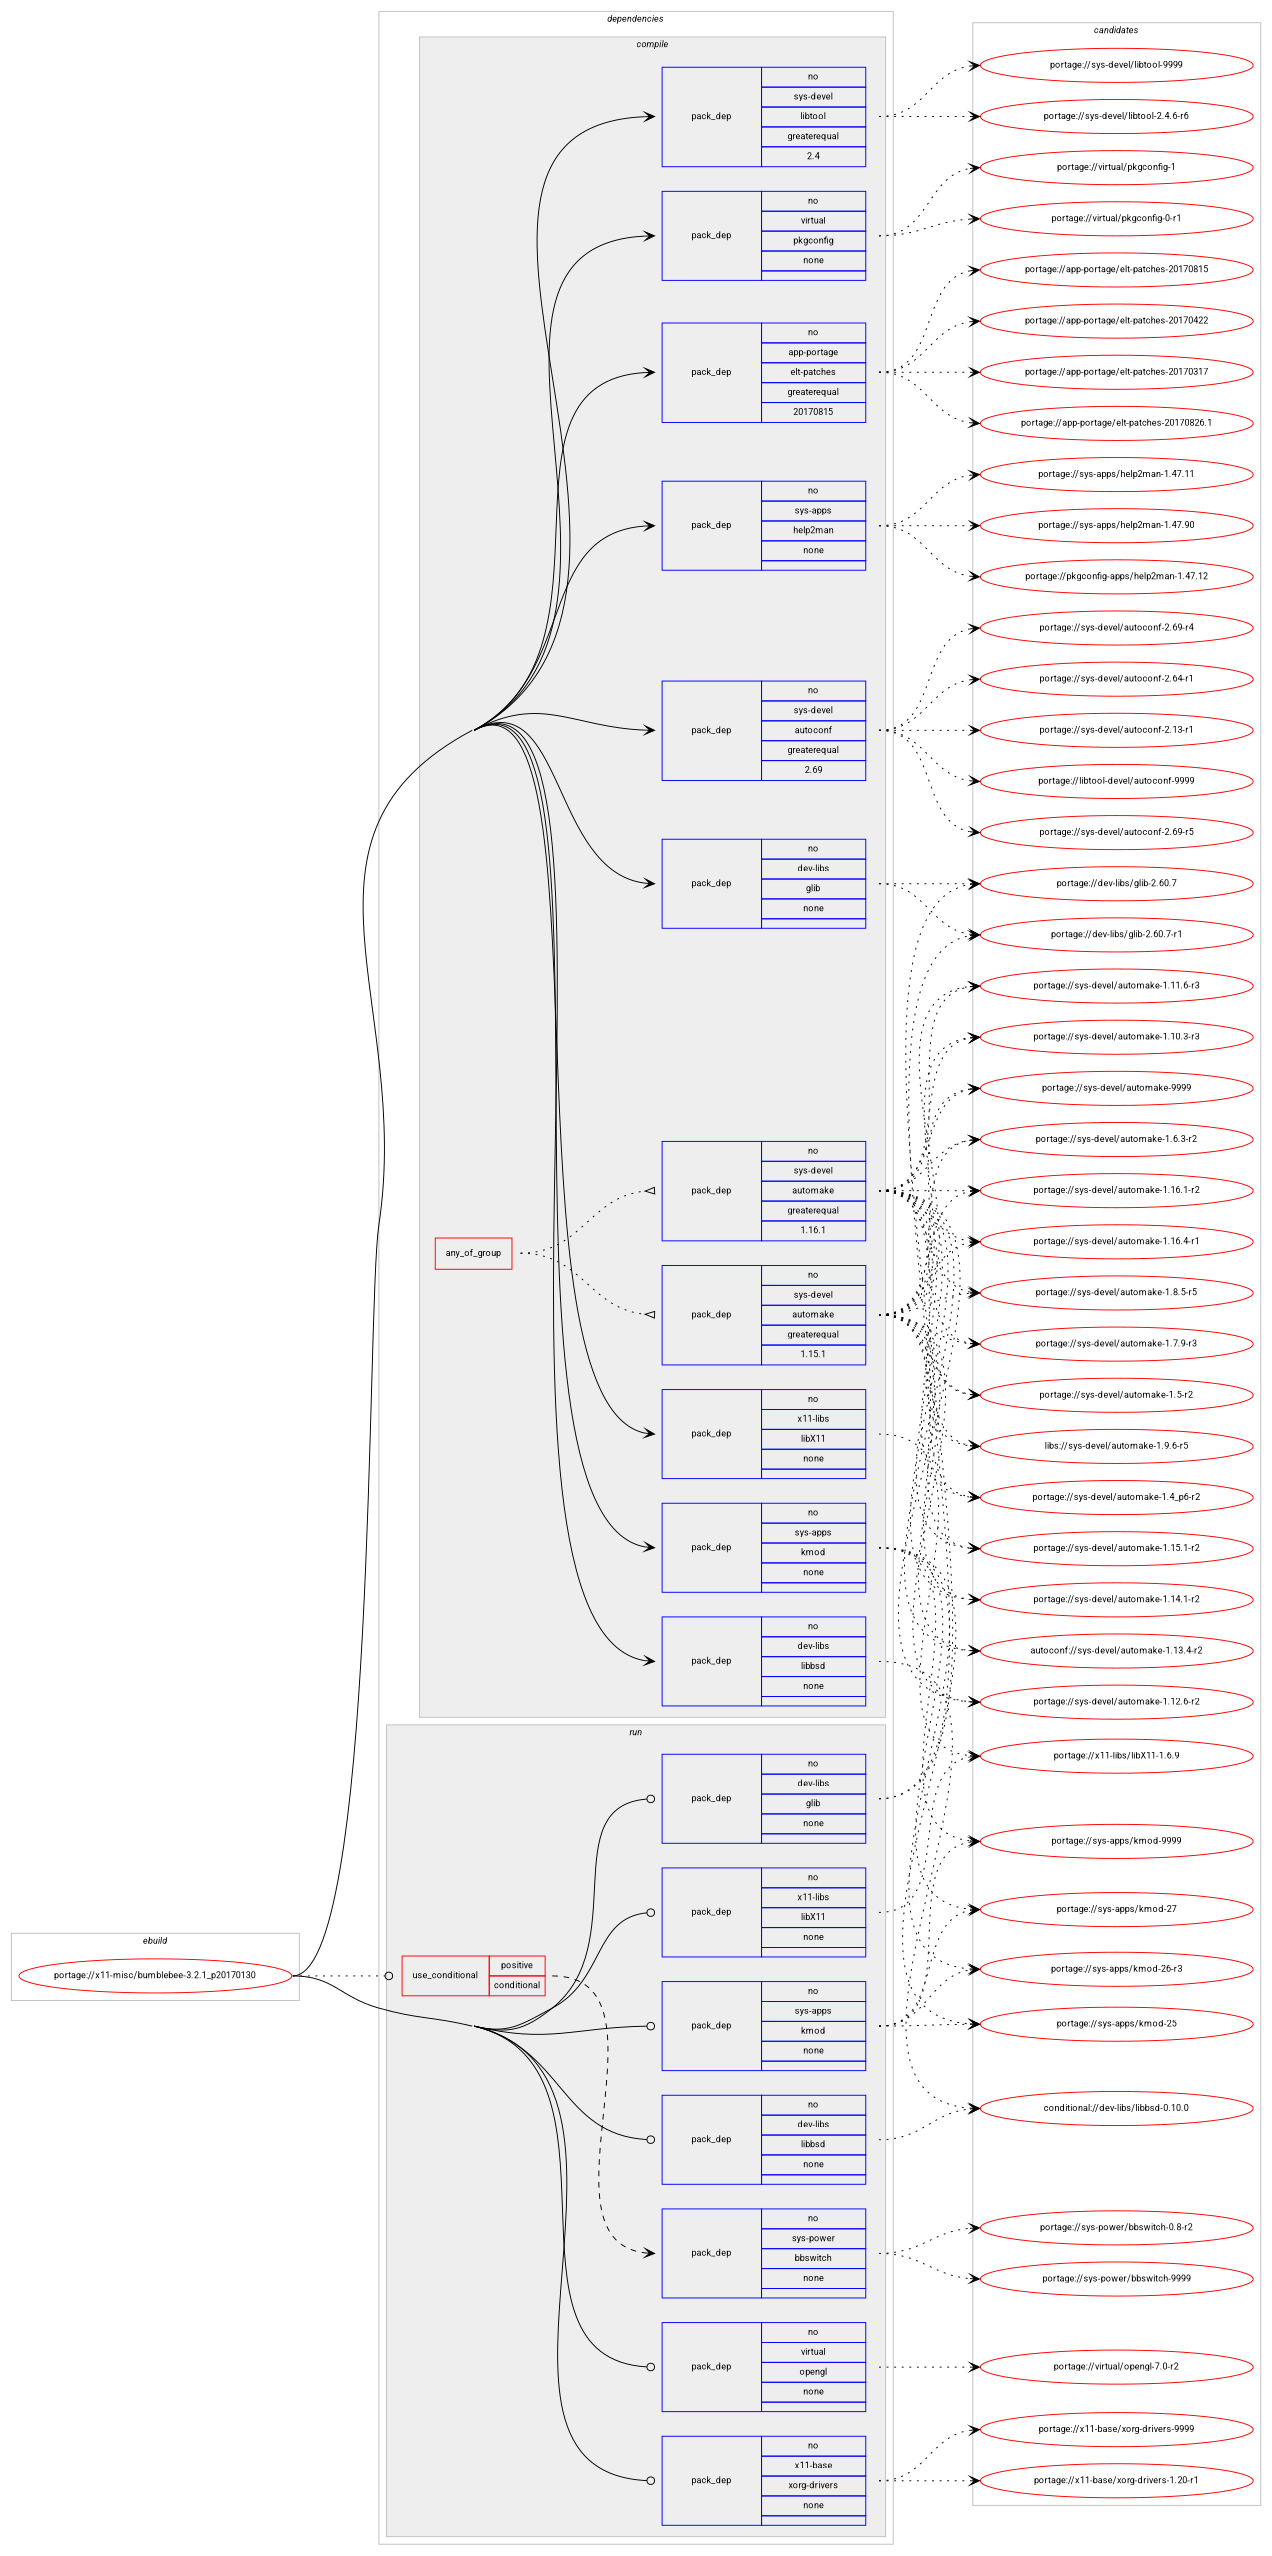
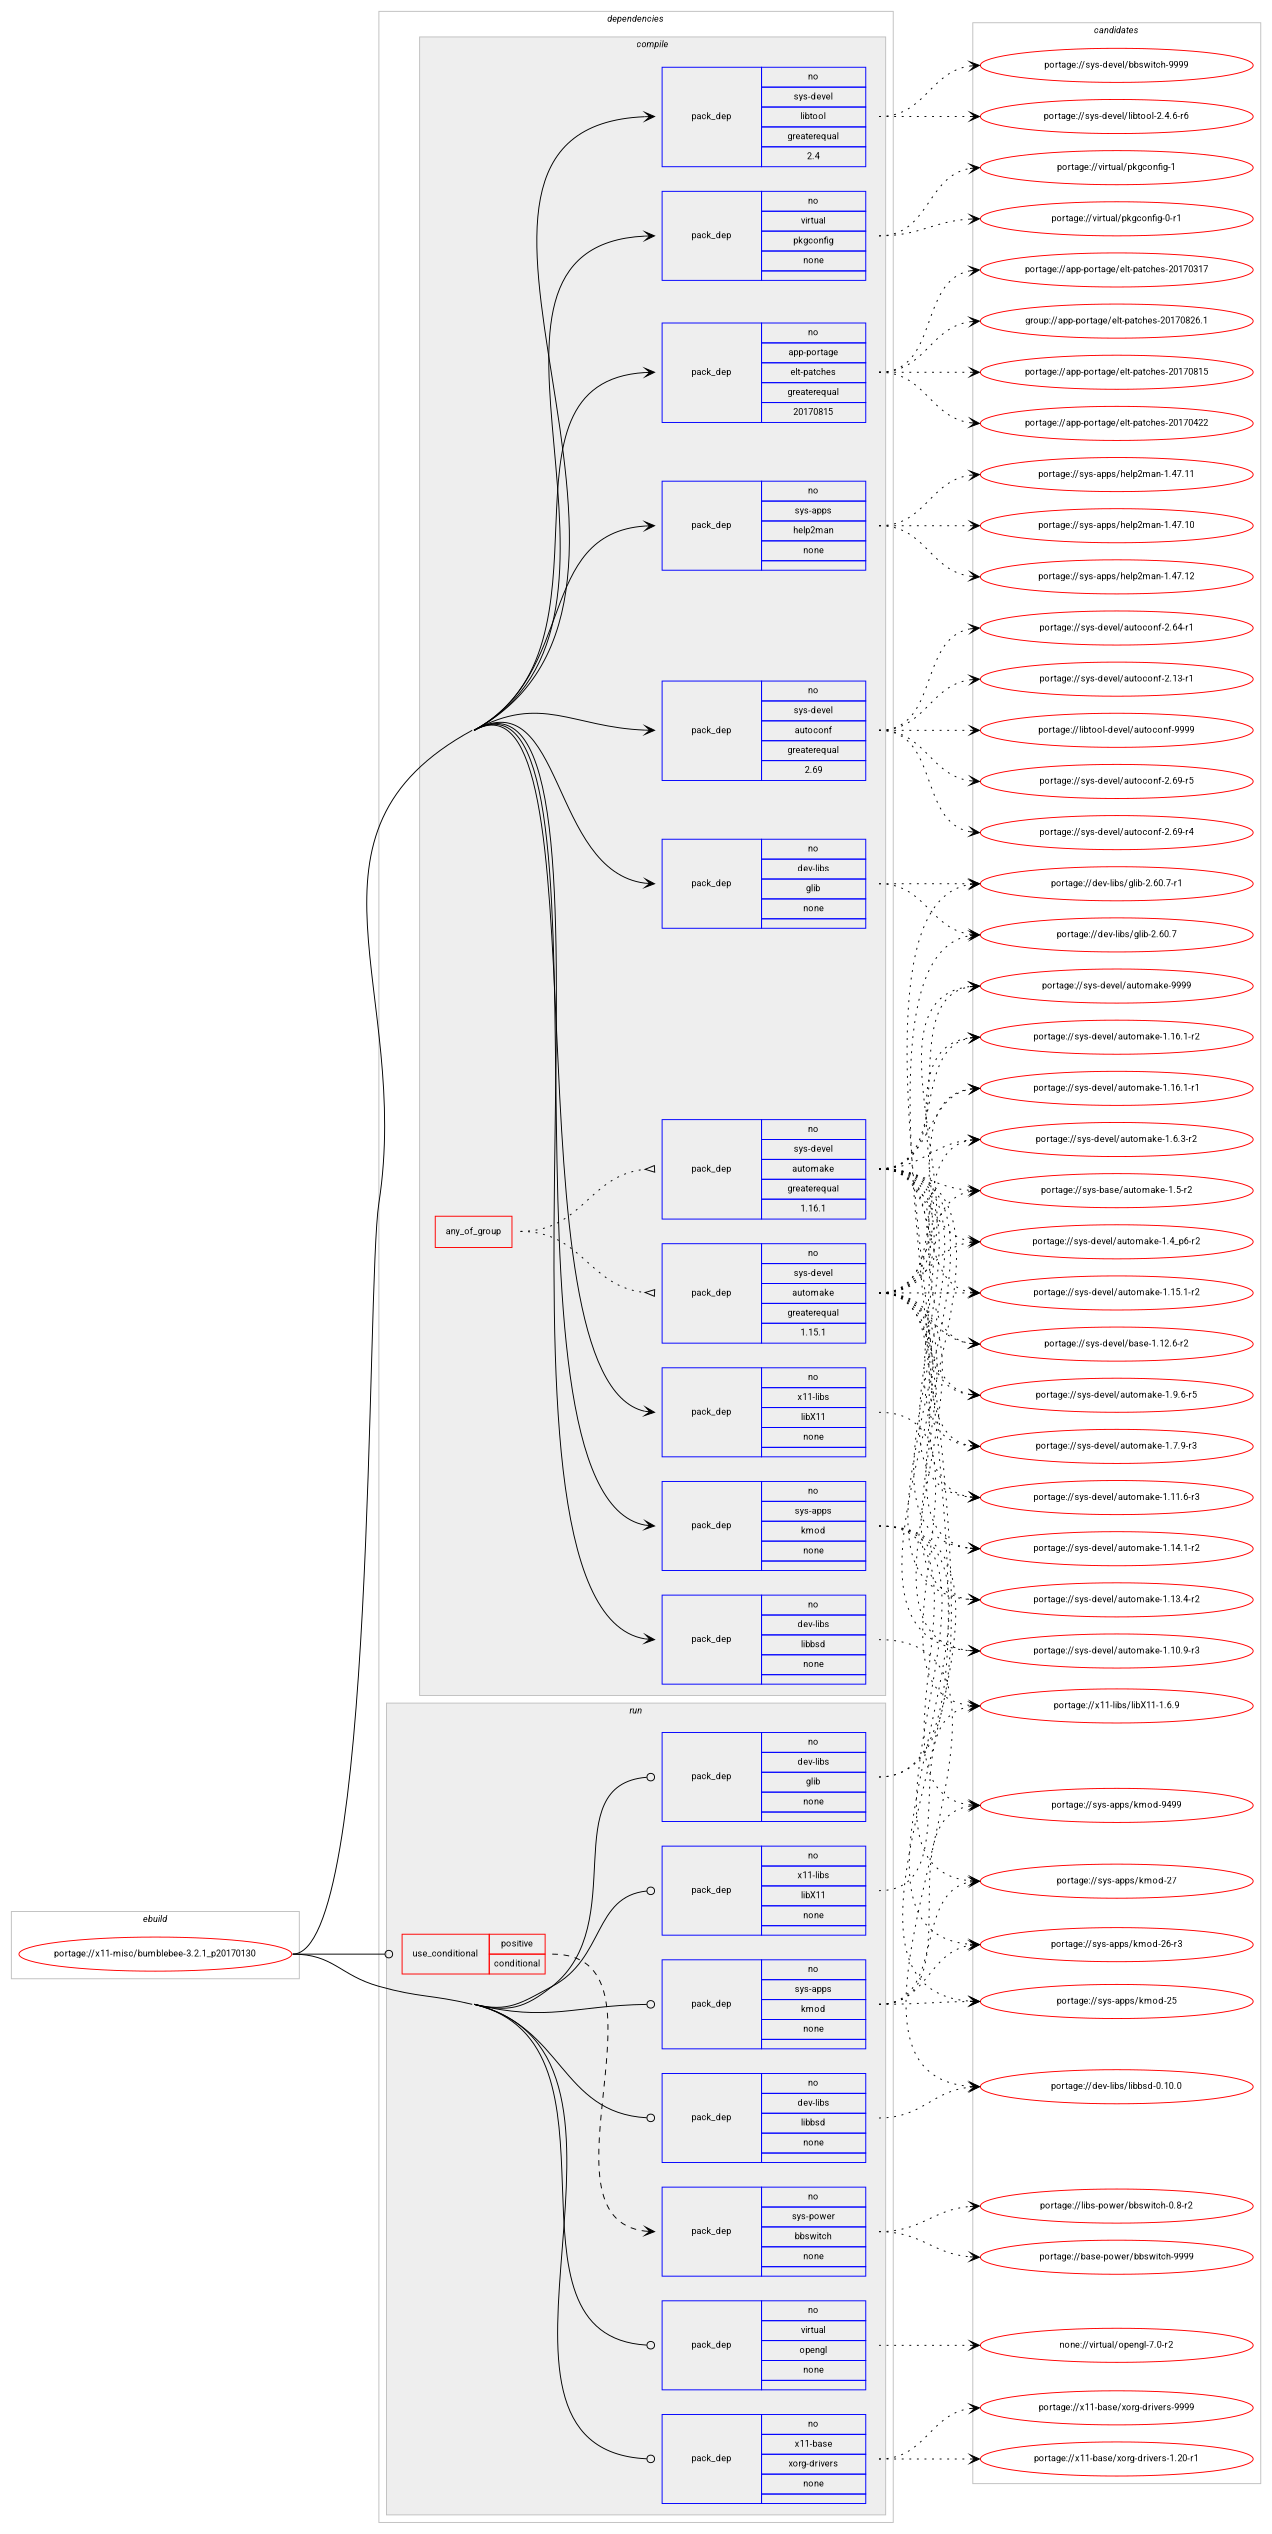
node "portage://sys-devel/libtool-9999": label "portage://sys-devel/libtool-9999" -> "portage://sys-devel/bbswitch-9999"
node "portage://app-portage/elt-patches-20170826.1": label "portage://app-portage/elt-patches-20170826.1" -> "group://app-portage/elt-patches-20170826.1"
node "portage://sys-apps/help2man-1.47.90": label "portage://sys-apps/help2man-1.47.90" -> "portage://sys-apps/help2man-1.47.10"
node "portage://pkgconfig-apps/help2man-1.47.12": label "portage://pkgconfig-apps/help2man-1.47.12" -> "portage://sys-apps/help2man-1.47.12"
node "portage://sys-devel/automake-1.10.3-r3": label "portage://sys-devel/automake-1.10.3-r3" -> "portage://sys-devel/automake-1.10.9-r3"
node "portage://sys-devel/automake-1.16.4-r1": label "portage://sys-devel/automake-1.16.4-r1" -> "portage://sys-devel/automake-1.16.1-r1"
node "portage://sys-devel/automake-1.8.5-r5": removed
node "portage://sys-devel/automake-1.5-r2": label "portage://sys-devel/automake-1.5-r2" -> "portage://sys-base/automake-1.5-r2"
node "libs://sys-devel/automake-1.9.6-r5": label "libs://sys-devel/automake-1.9.6-r5" -> "portage://sys-devel/automake-1.9.6-r5"
node "autoconf://sys-devel/automake-1.13.4-r2": label "autoconf://sys-devel/automake-1.13.4-r2" -> "portage://sys-devel/automake-1.13.4-r2"
node "portage://sys-devel/automake-1.12.6-r2": label "portage://sys-devel/automake-1.12.6-r2" -> "portage://sys-devel/base-1.12.6-r2"
node "portage://sys-apps/kmod-9999": label "portage://sys-apps/kmod-9999" -> "portage://sys-apps/kmod-9499"
edge "portage://x11-misc/bumblebee-3.2.1_p20170130" -> "use_conditional": style dotted -> solid
node "conditional://dev-libs/libbsd-0.10.0": label "conditional://dev-libs/libbsd-0.10.0" -> "portage://dev-libs/libbsd-0.10.0"
node "portage://sys-power/bbswitch-0.8-r2": label "portage://sys-power/bbswitch-0.8-r2" -> "portage://libs-power/bbswitch-0.8-r2"
node "portage://sys-power/bbswitch-9999": label "portage://sys-power/bbswitch-9999" -> "portage://base-power/bbswitch-9999"
node "portage://virtual/opengl-7.0-r2": label "portage://virtual/opengl-7.0-r2" -> "none://virtual/opengl-7.0-r2"
